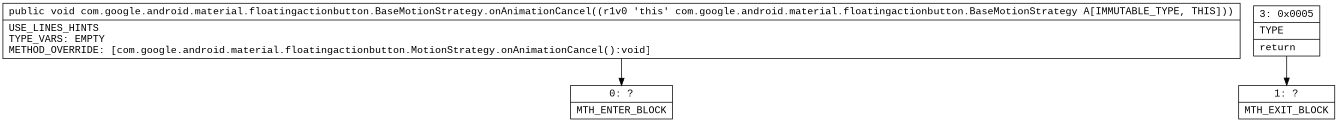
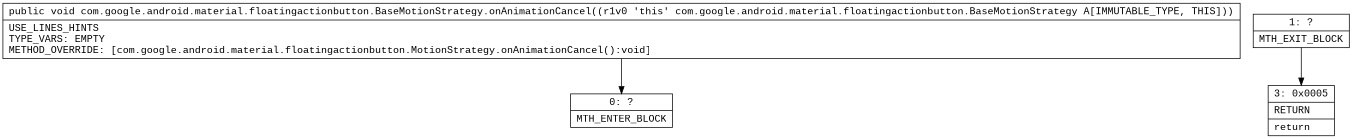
node "3: 0x0005": text "TYPE" -> "RETURN"
edge "3: 0x0005" -> "1: ?": reversed
